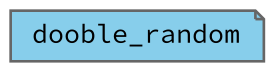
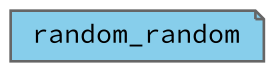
node "dooble_random": label "dooble_random" -> "random_random"
